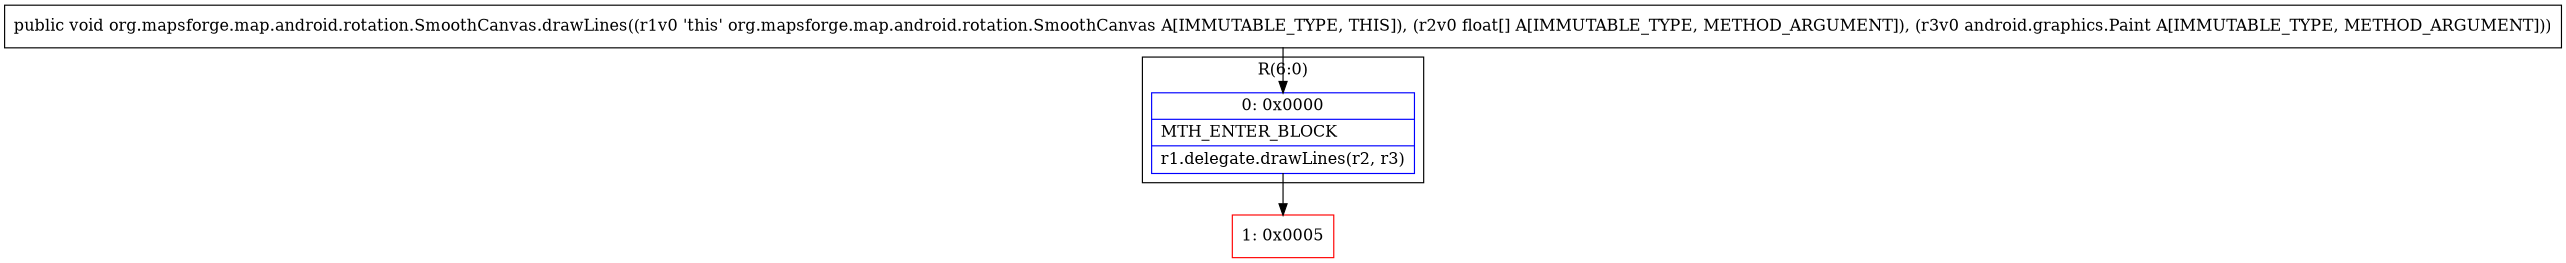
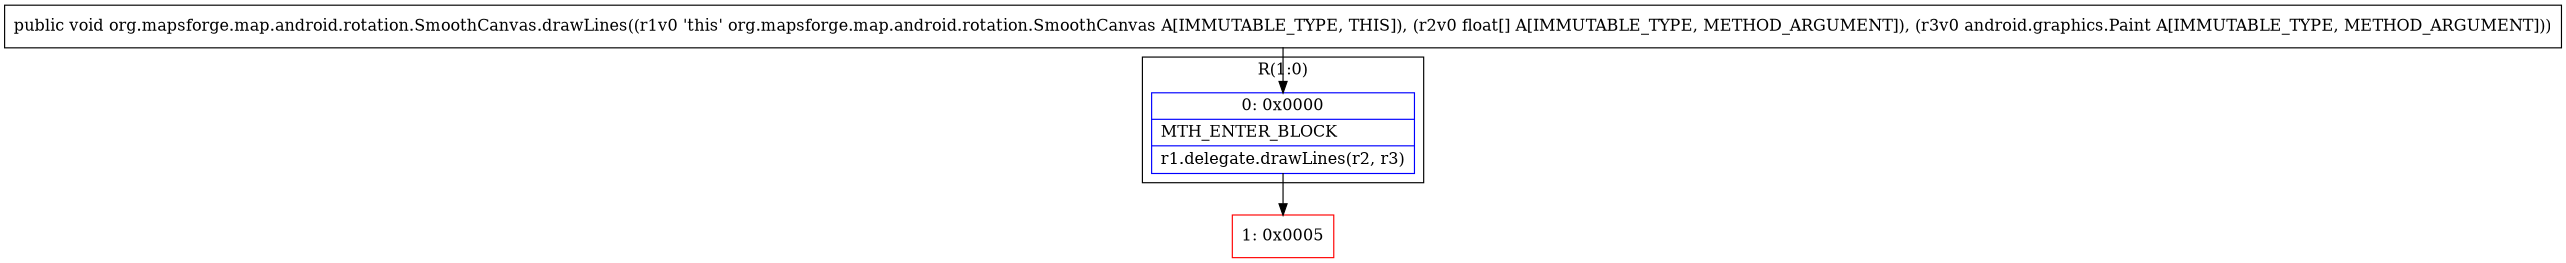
cluster "R(6:0)": label "R(6:0)" -> "R(1:0)"
